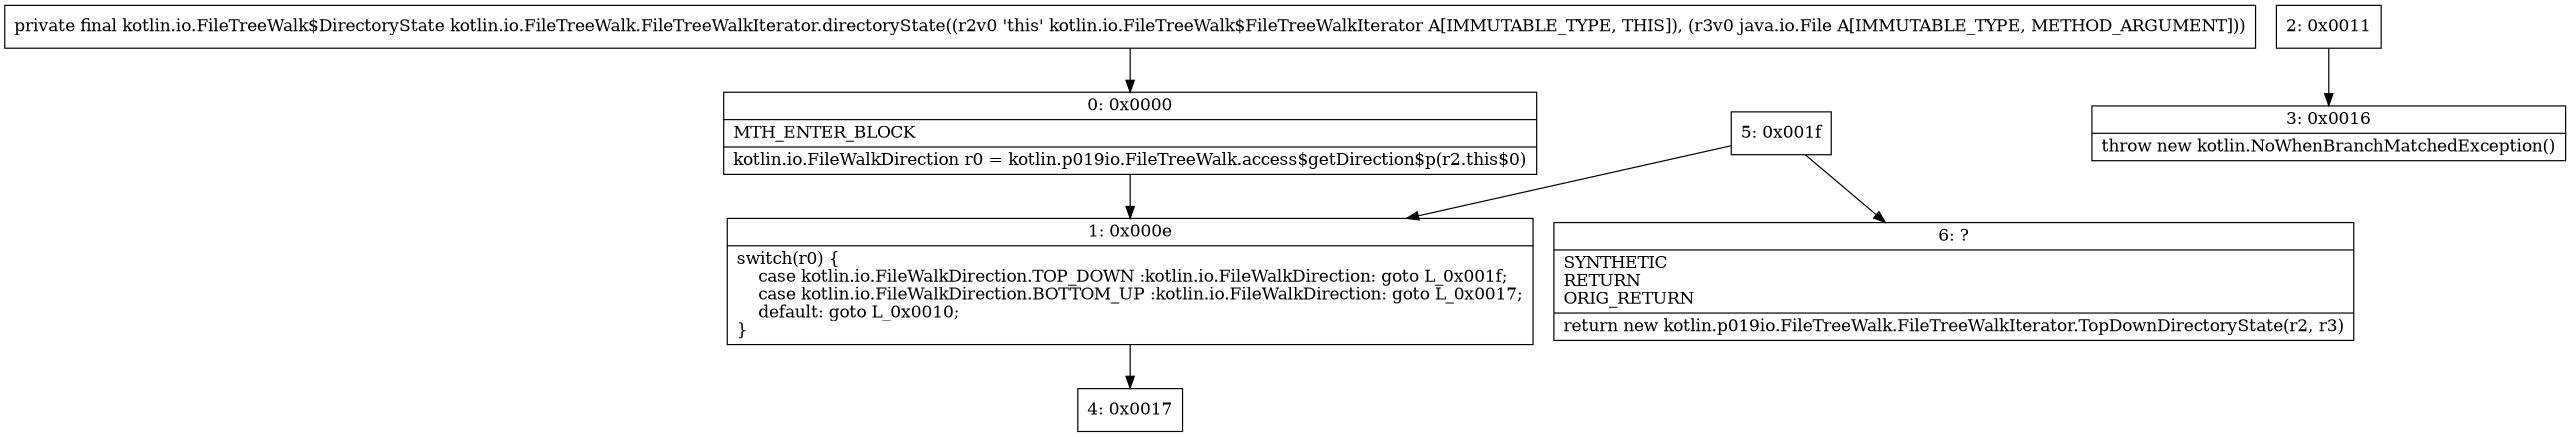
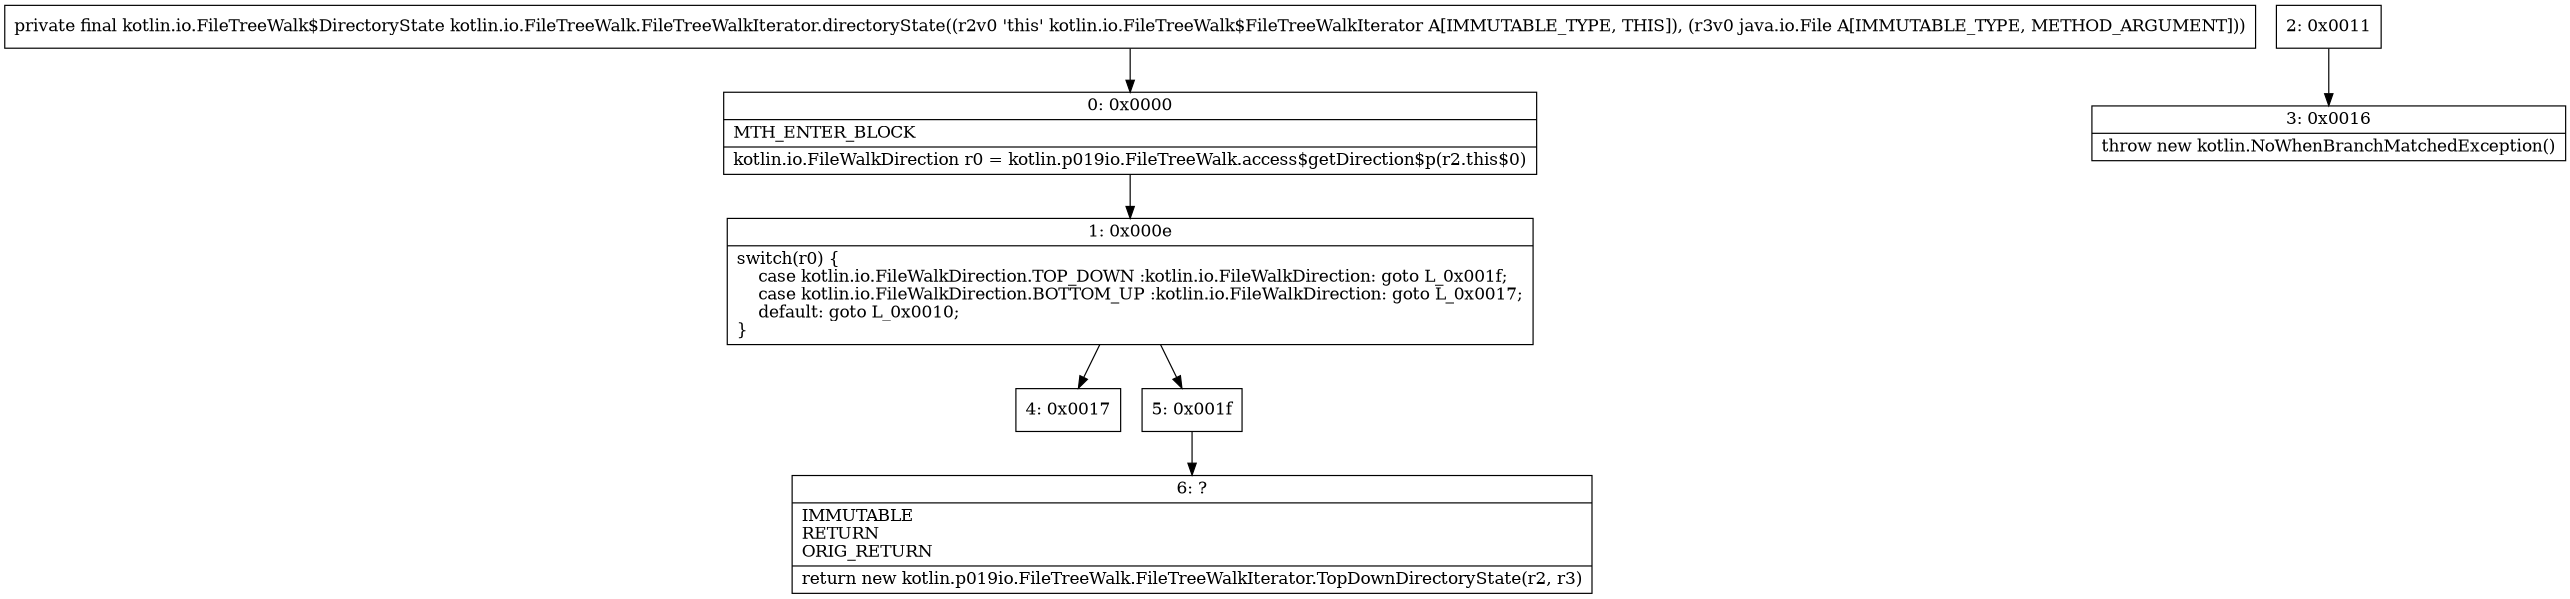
edge "5: 0x001f" -> "1: 0x000e": reversed
node "6: ?": text "SYNTHETIC" -> "IMMUTABLE"
